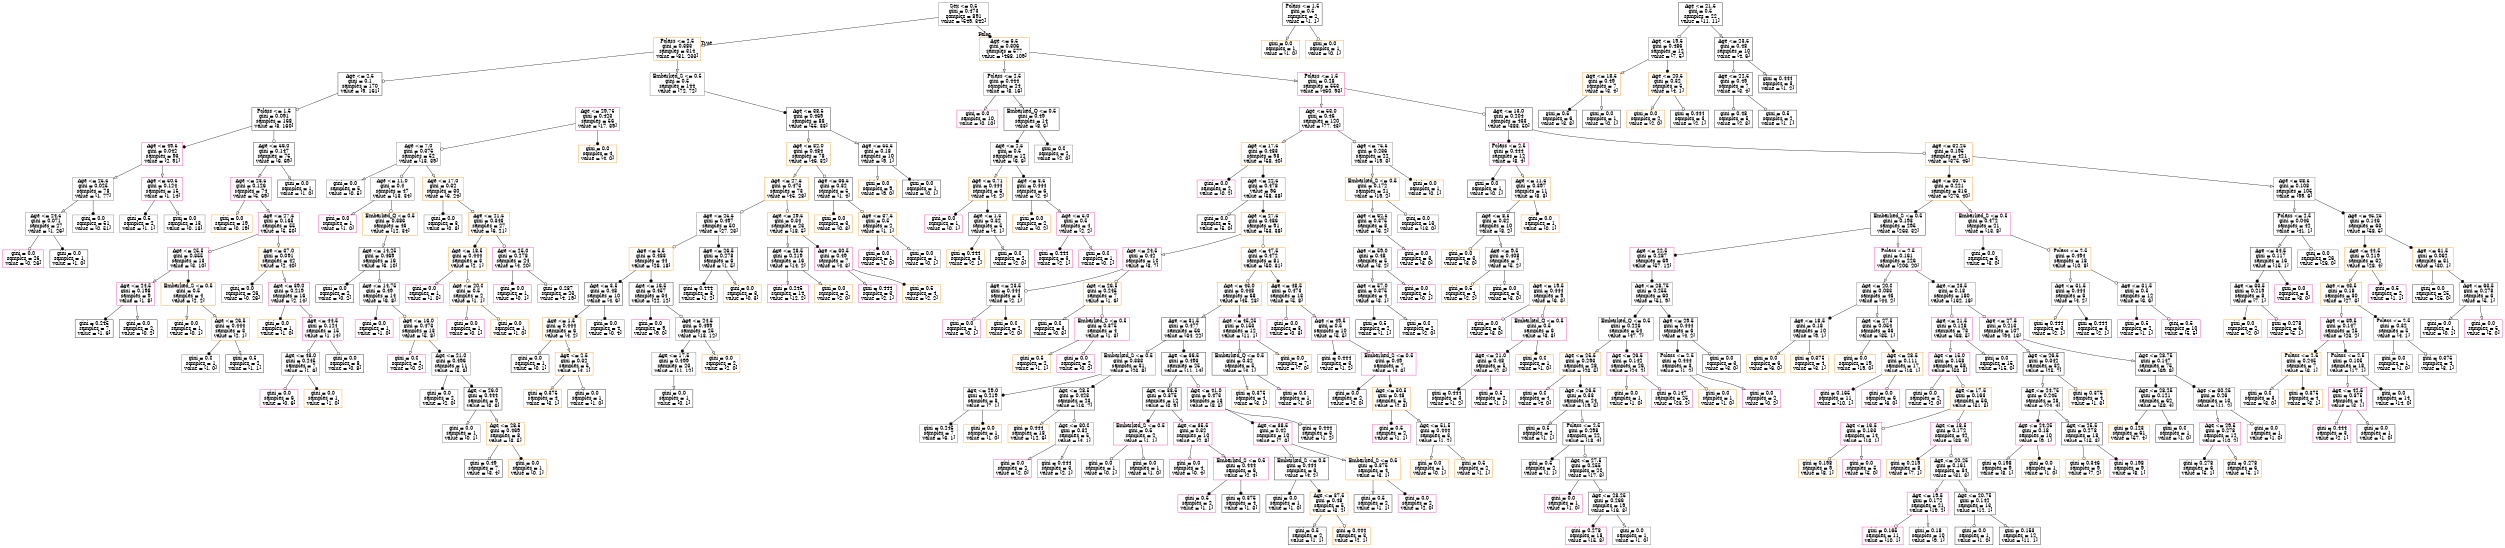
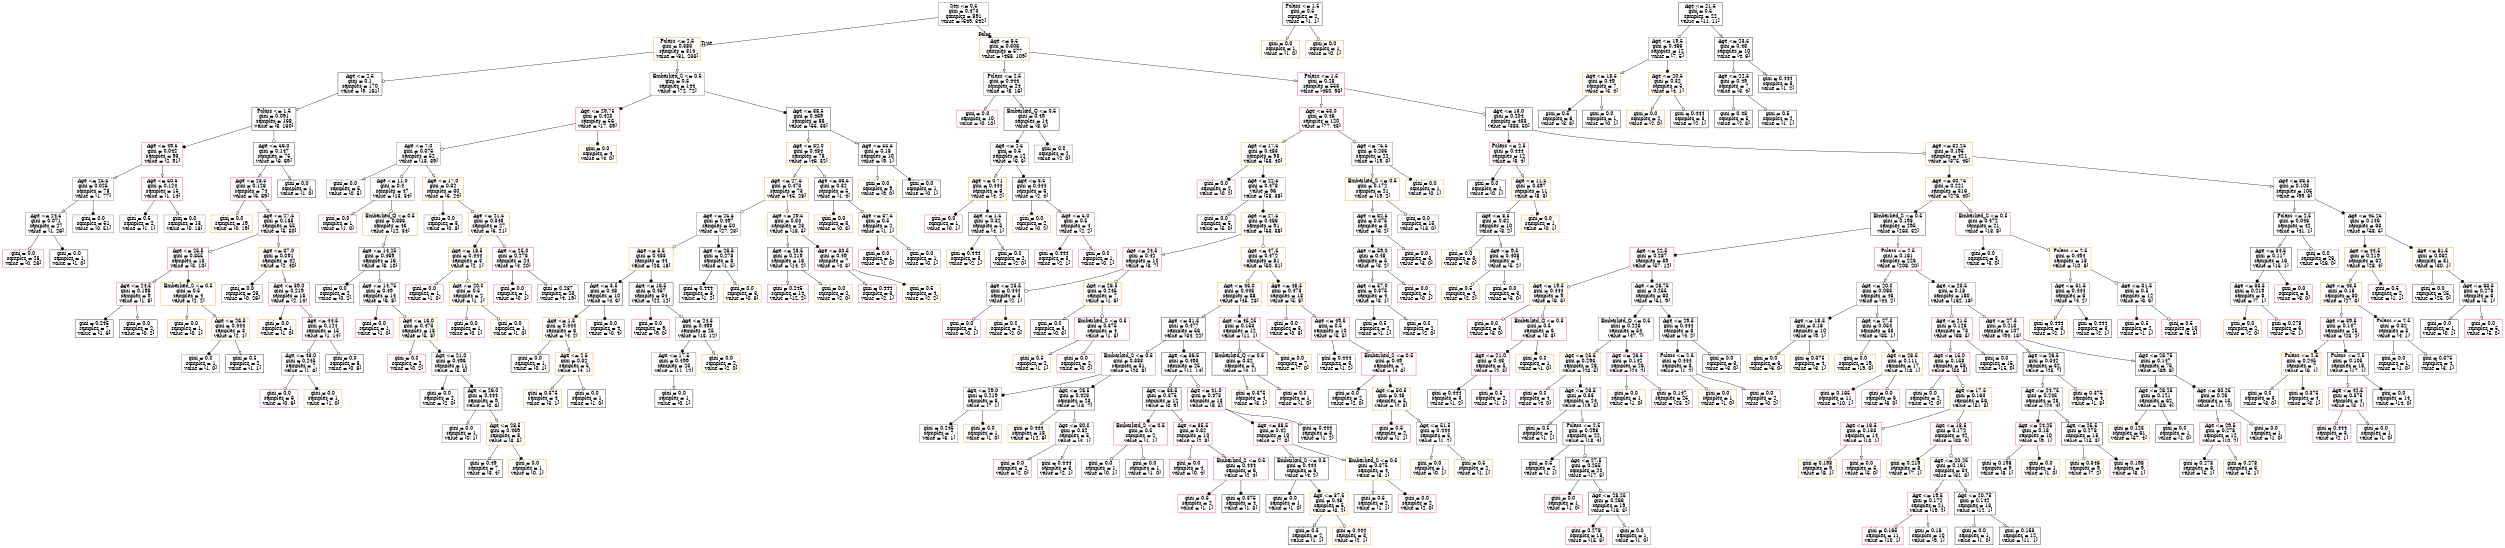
edge "Embarked_S <= 0.5 gini = 0.5 samples = 144 value = [72, 72]" -> "Age <= 29.75 gini = 0.423 samples = 56 value = [17, 39]": added
edge "Age <= 22.5 gini = 0.287 samples = 69 value = [57, 12]" -> "Age <= 19.5 gini = 0.444 samples = 9 value = [6, 3]": added
